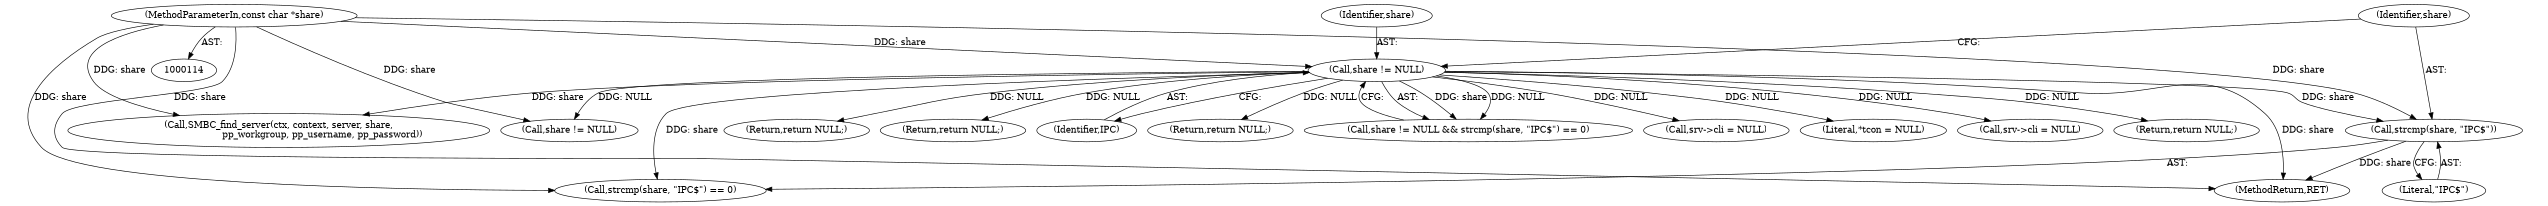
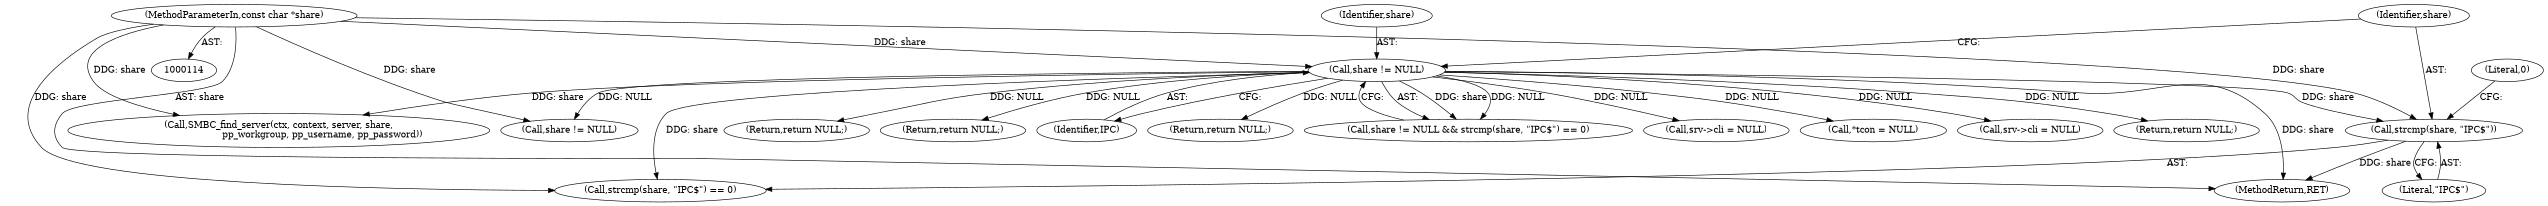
node "(Literal,0)": added
edge "(MethodParameterIn,const char *share)" -> "(MethodReturn,RET)": label "DDG: share" -> "AST: share"
node "(Literal,*tcon = NULL)": label "(Literal,*tcon = NULL)" -> "(Call,*tcon = NULL)"
